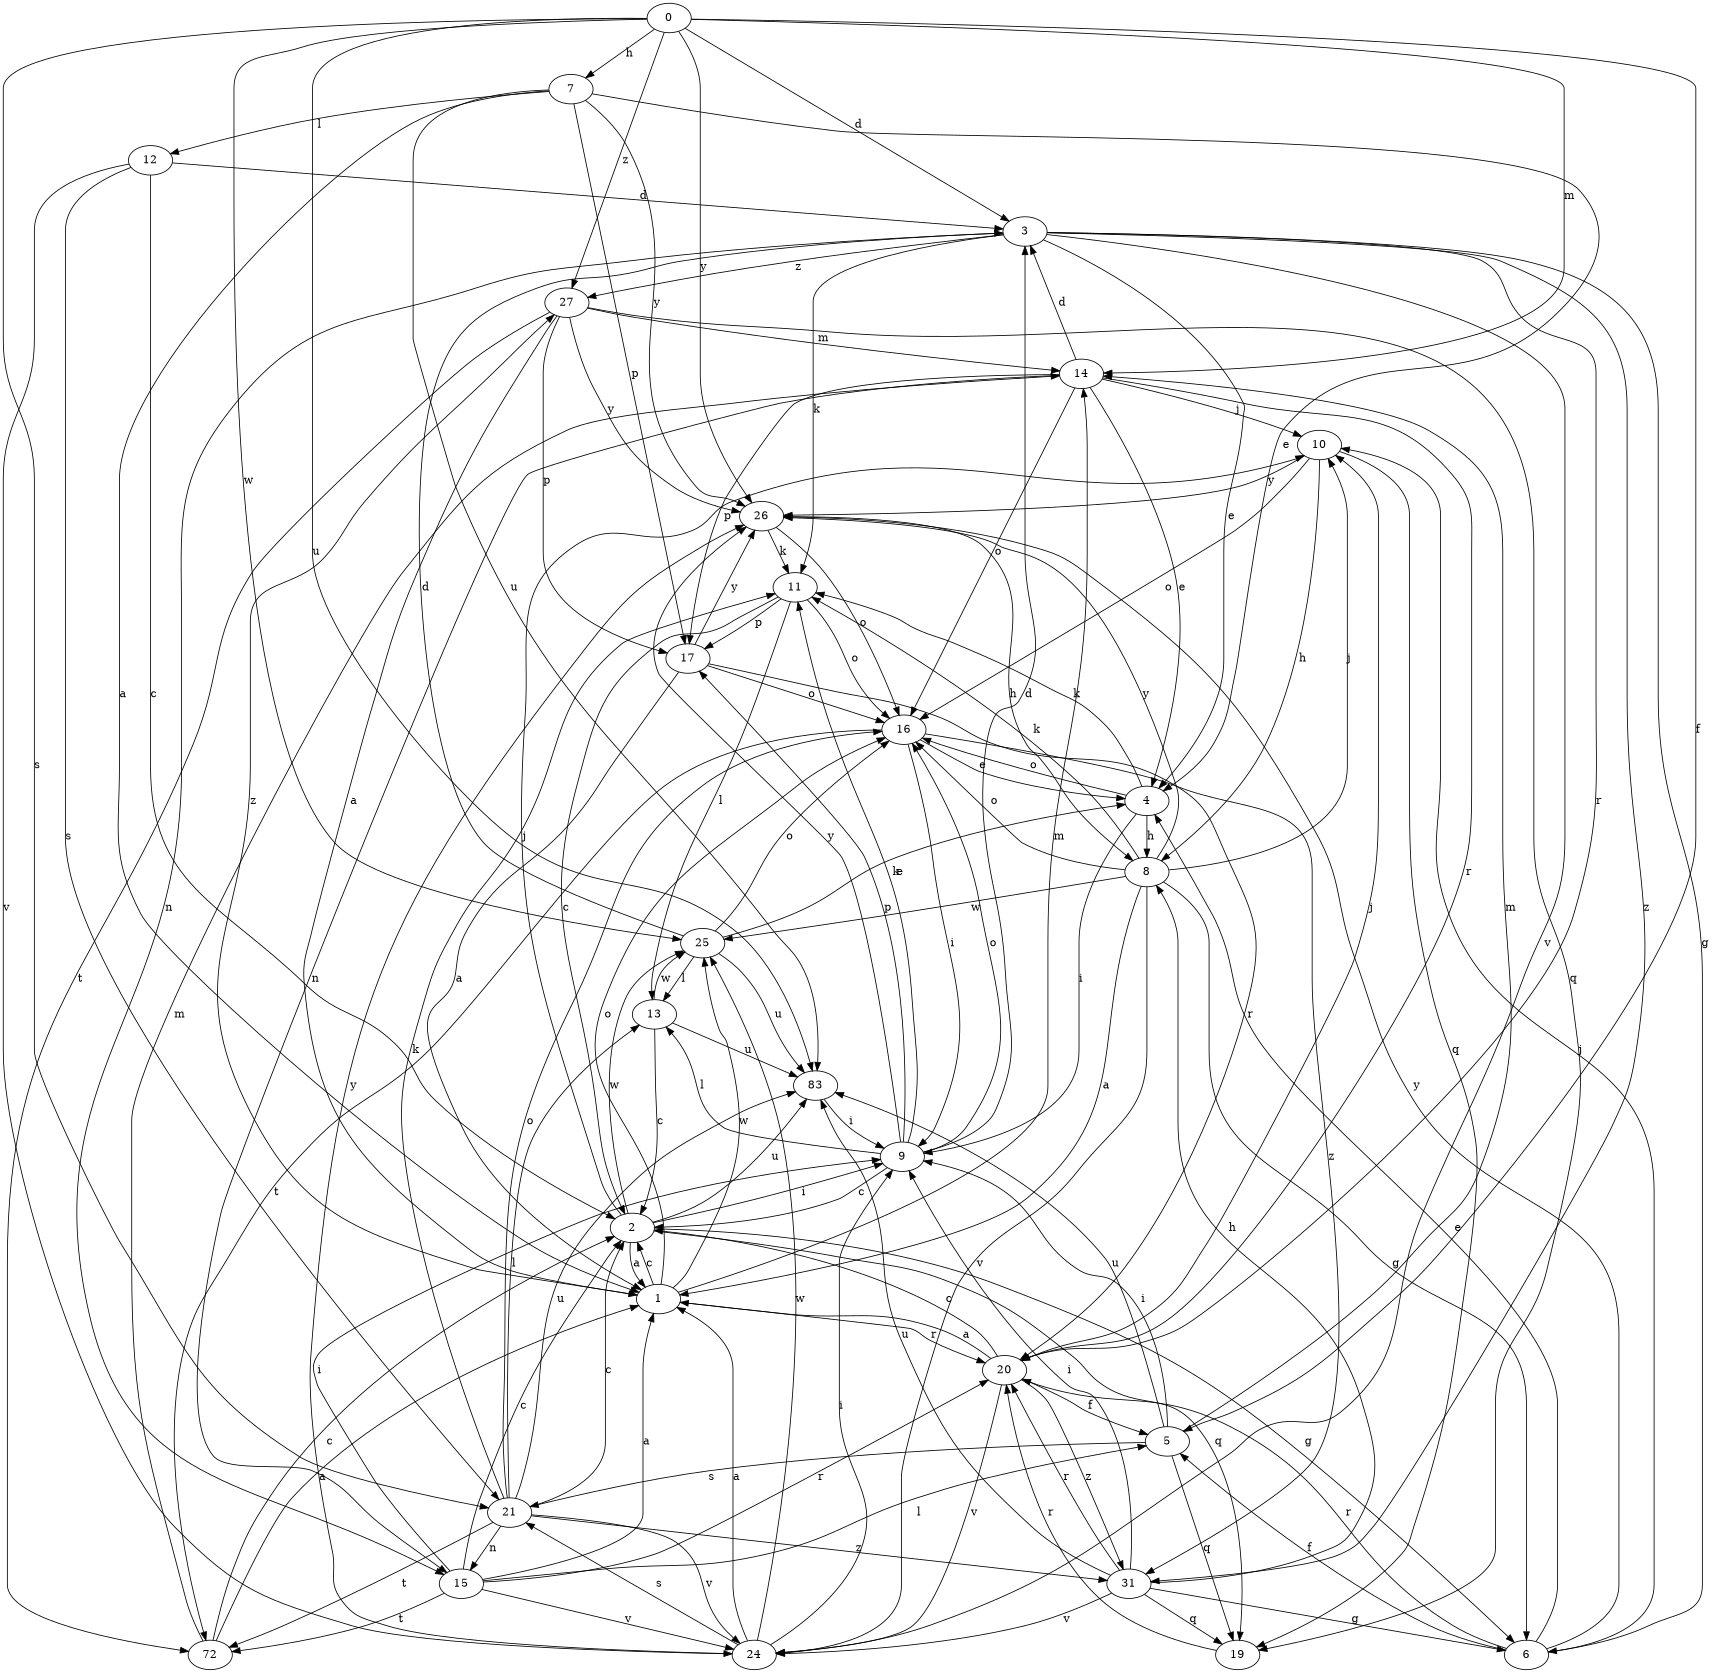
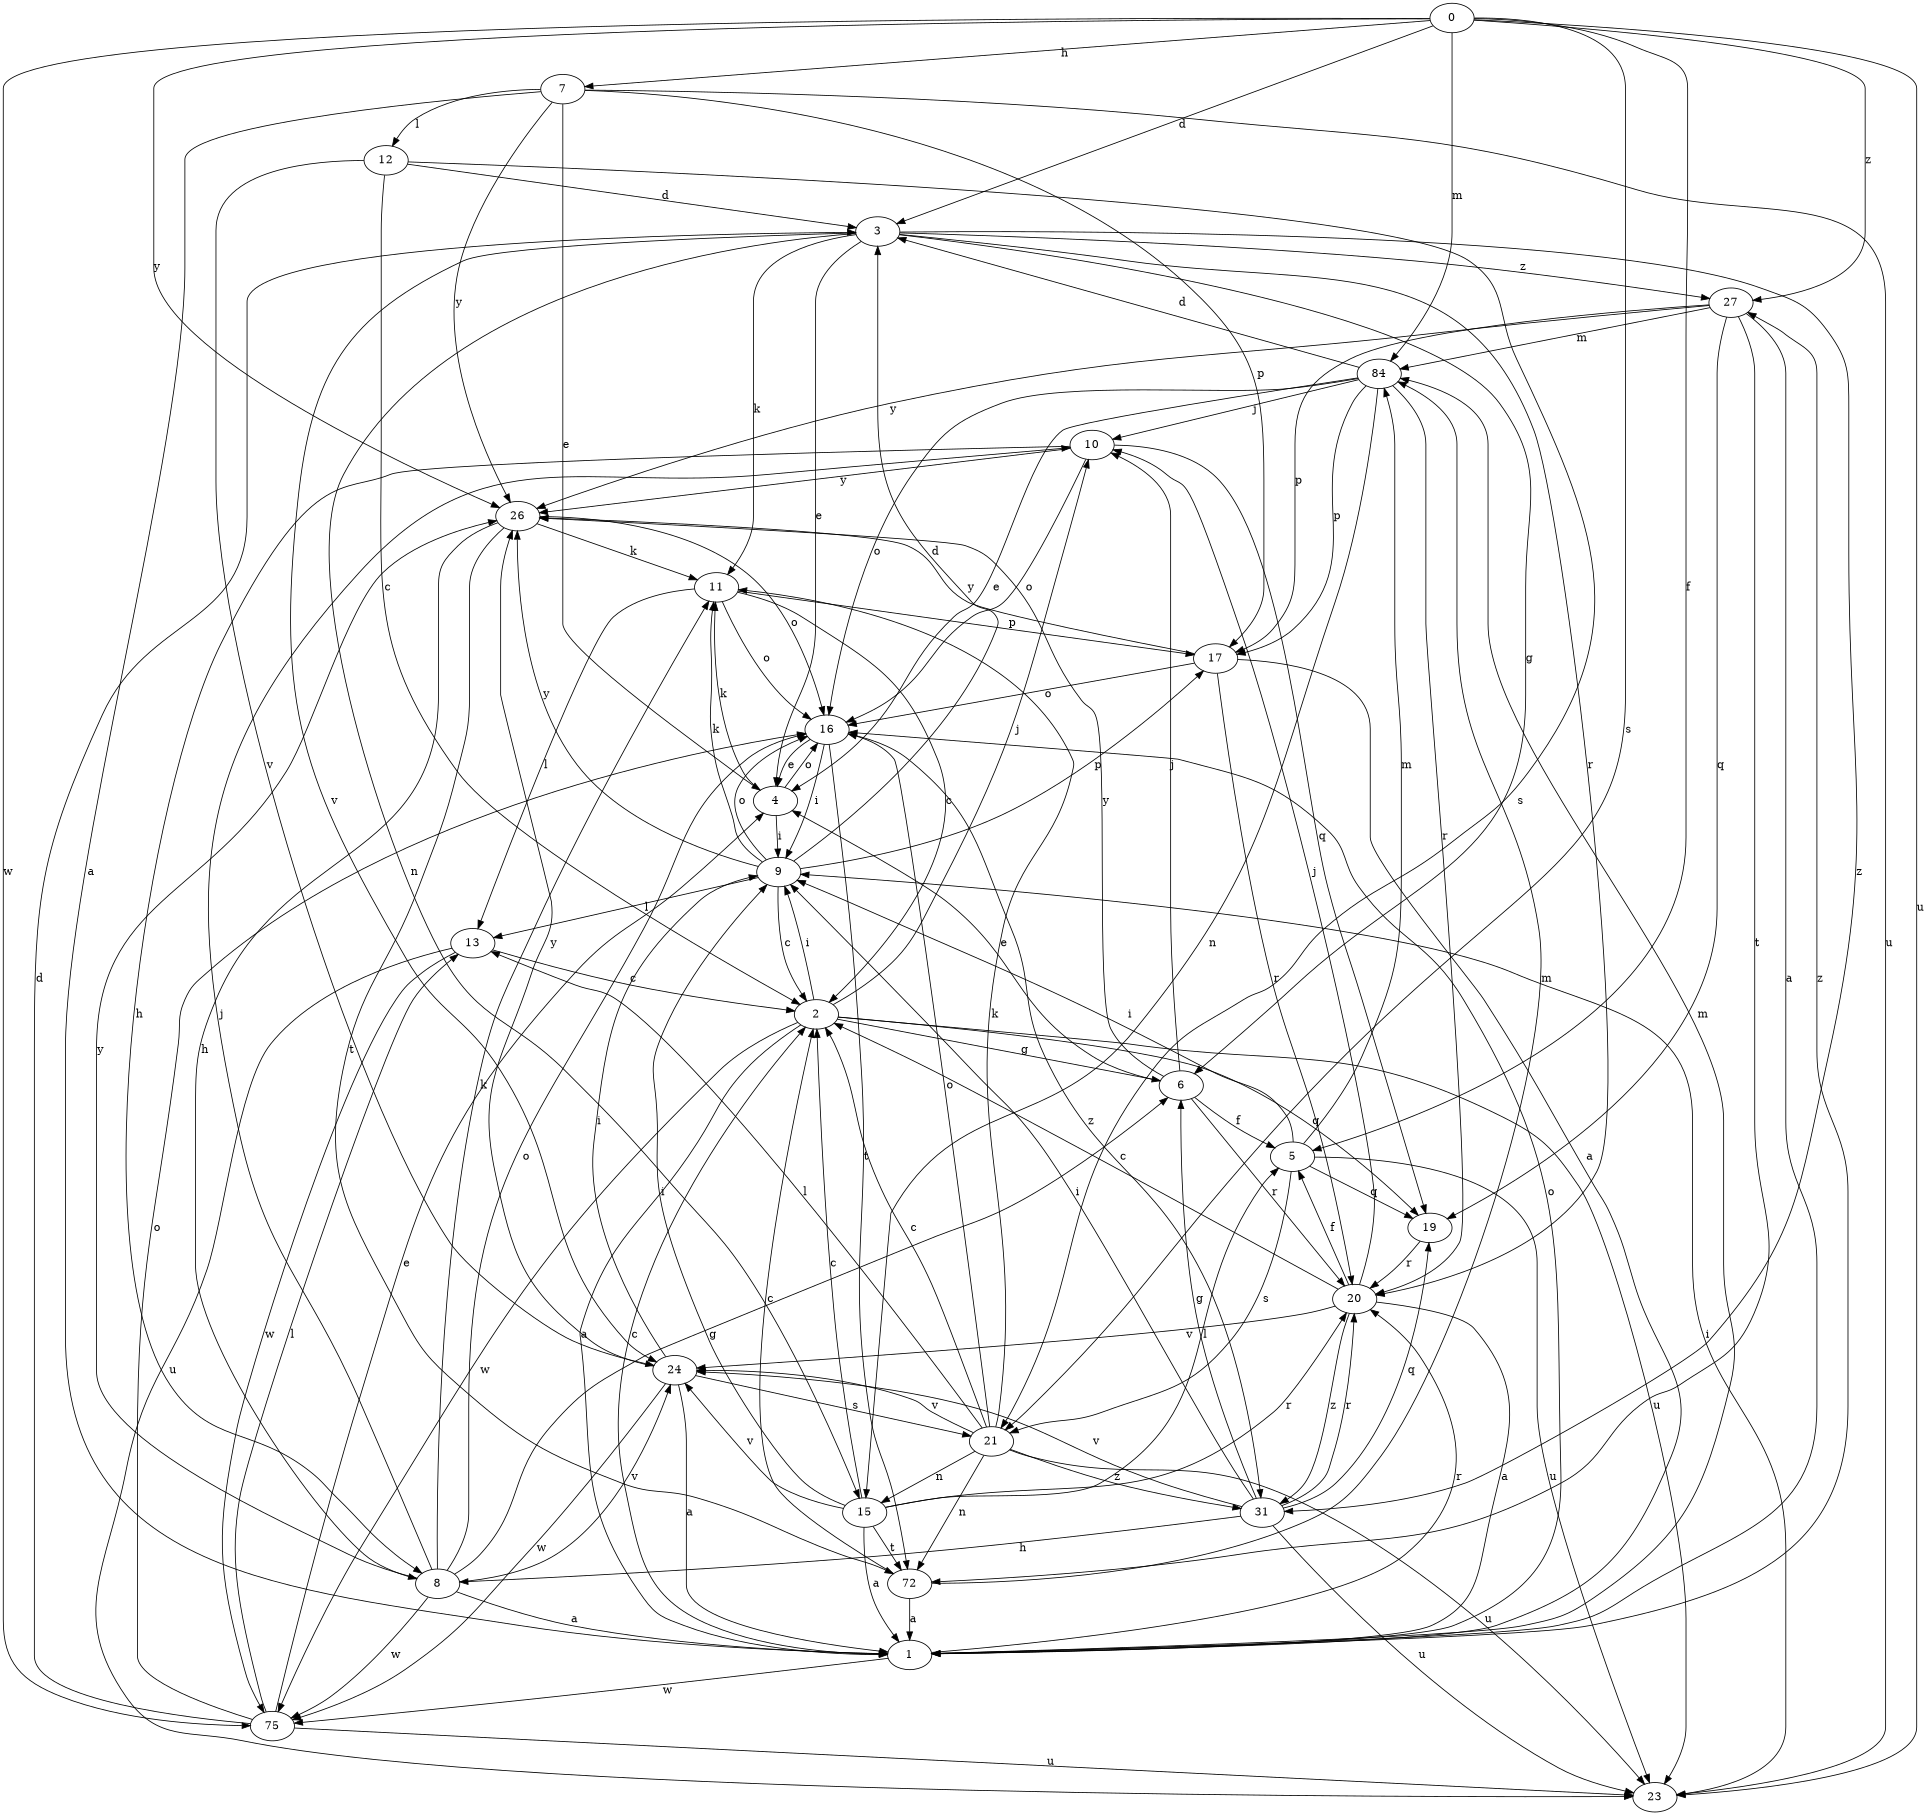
node "14": label "14" -> "84"
edge "4" -> "8": removed, label "h"
node "25": label "25" -> "75"
node "83": label "83" -> "23"
edge "26" -> "72": added, label "t"
edge "21" -> "72": label "t" -> "n"
